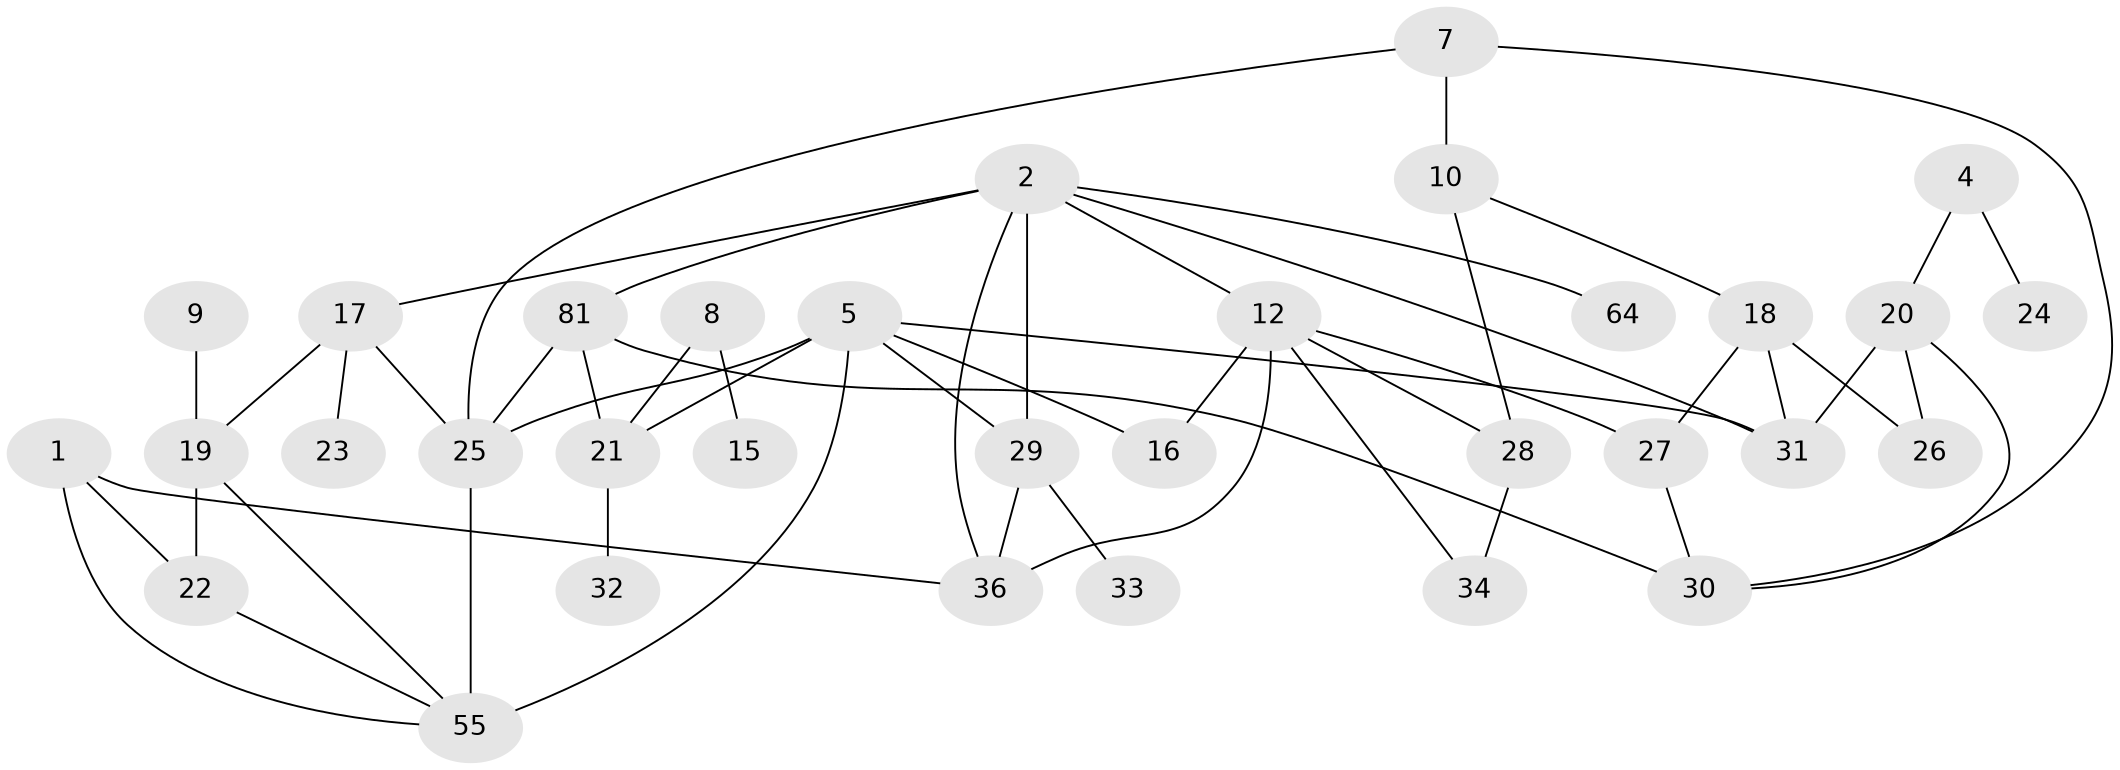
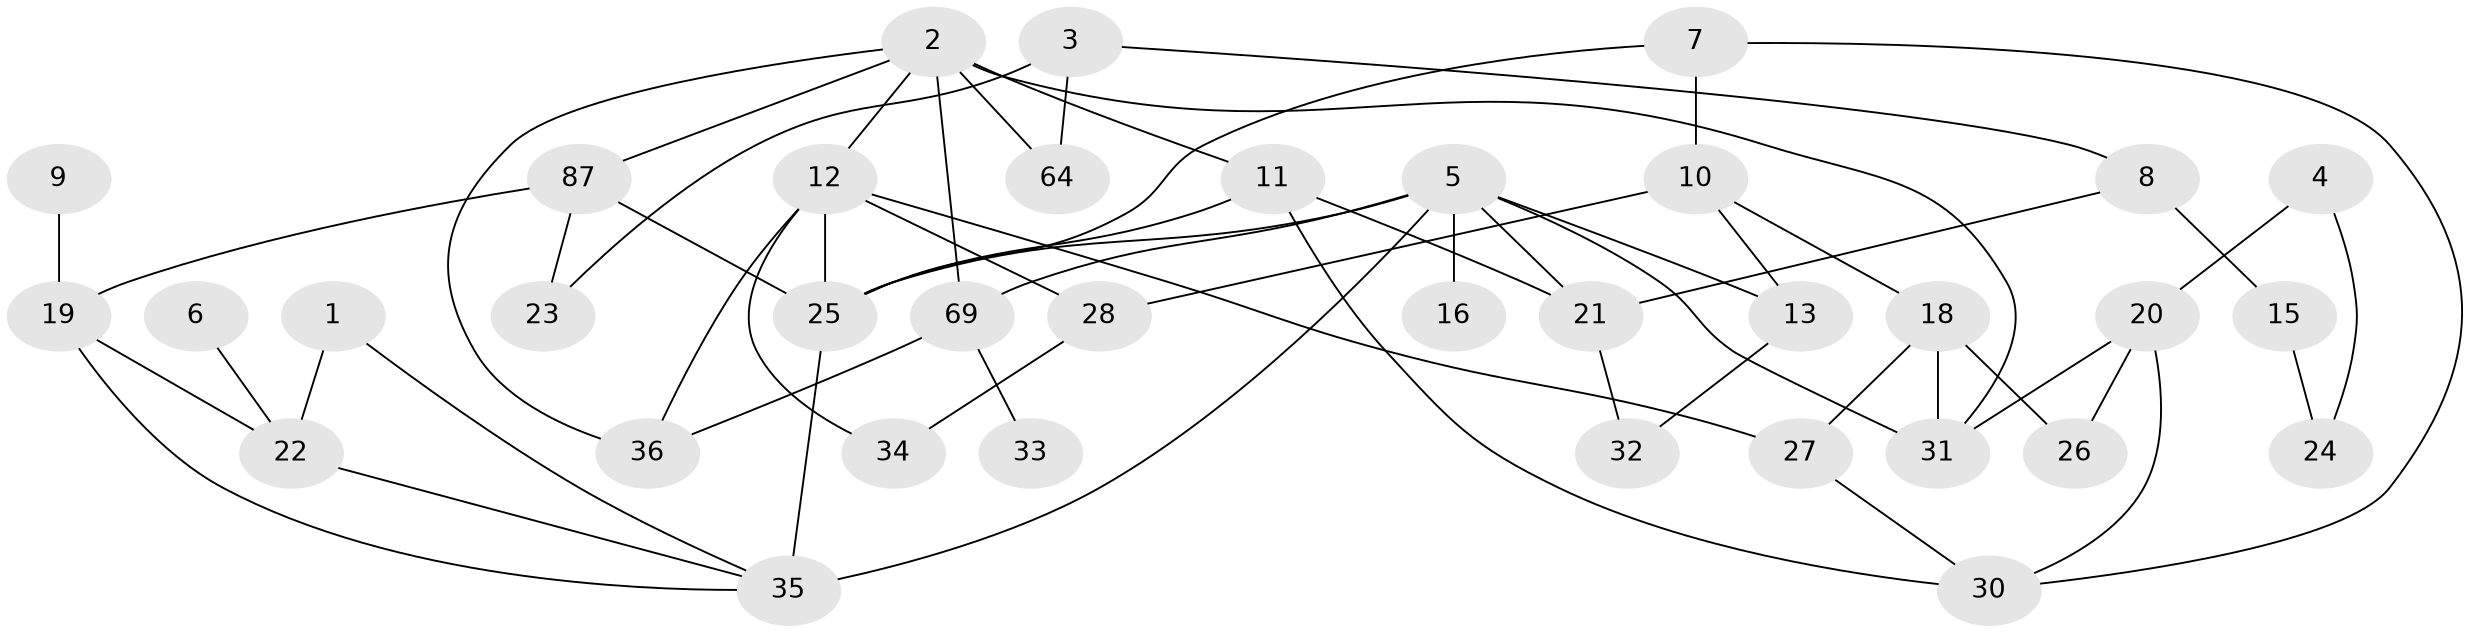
node "3": added
node "6": added
node "17": label "17" -> "87"
node "81": label "81" -> "11"
node "13": added
edge "12" -- "16": now "12" -- "25"
edge "15" -- "24": added
node "29": label "29" -> "69"
edge "1" -- "36": removed
node "55": label "55" -> "35"
